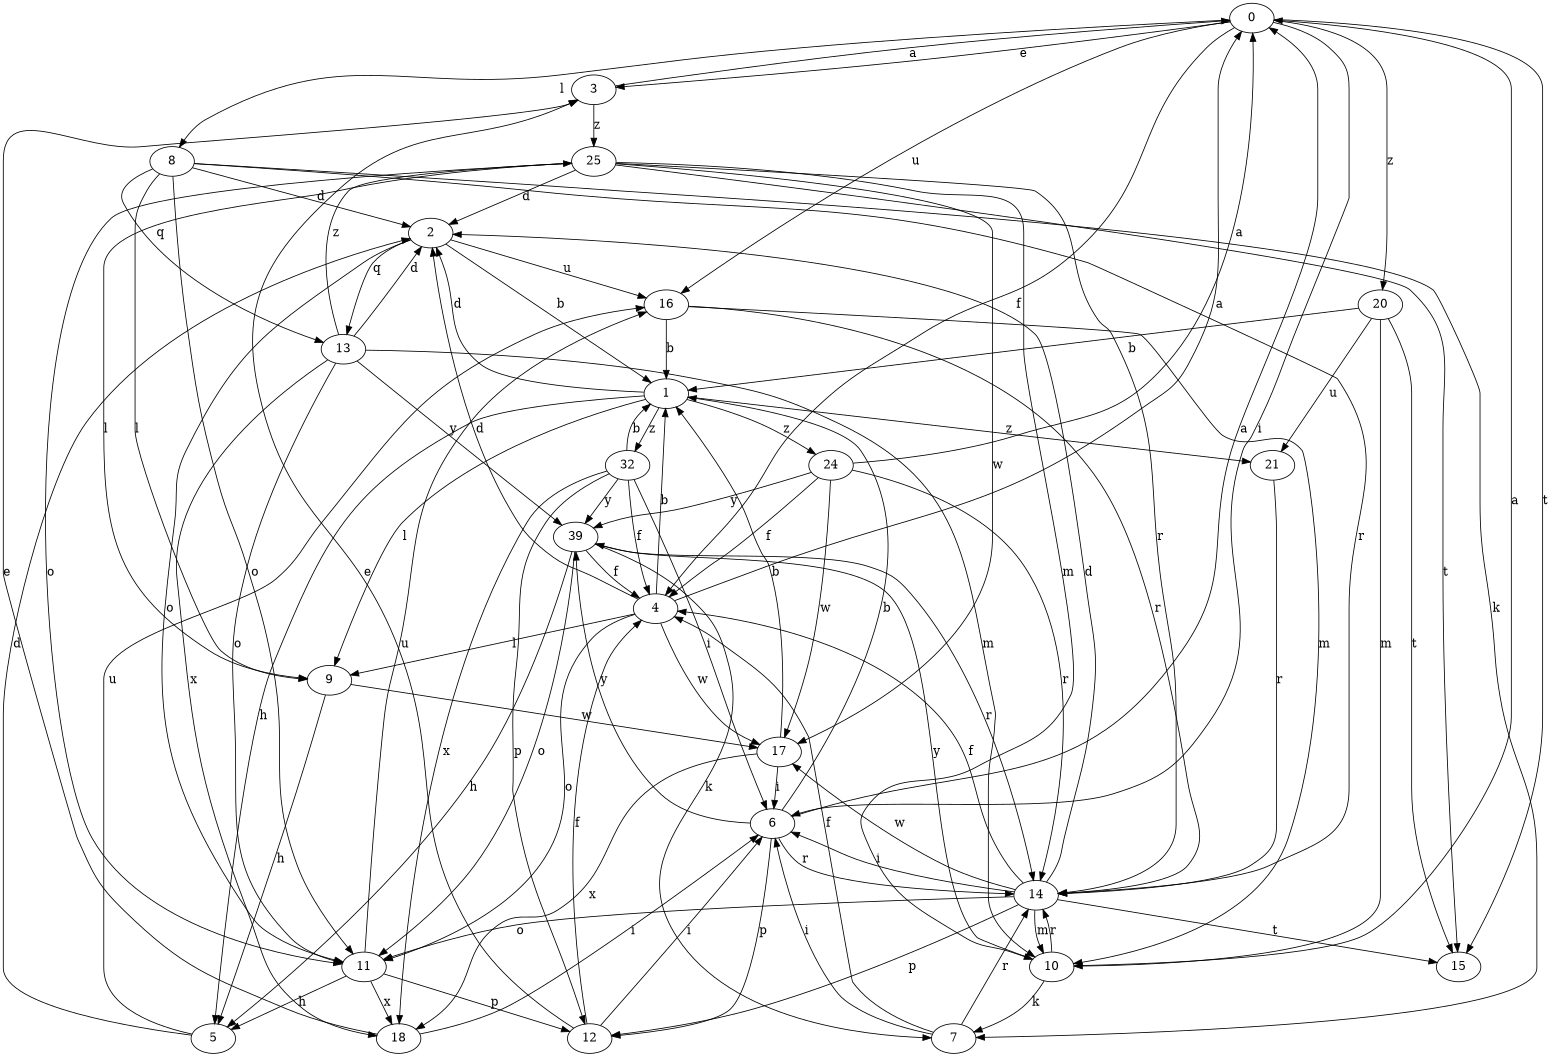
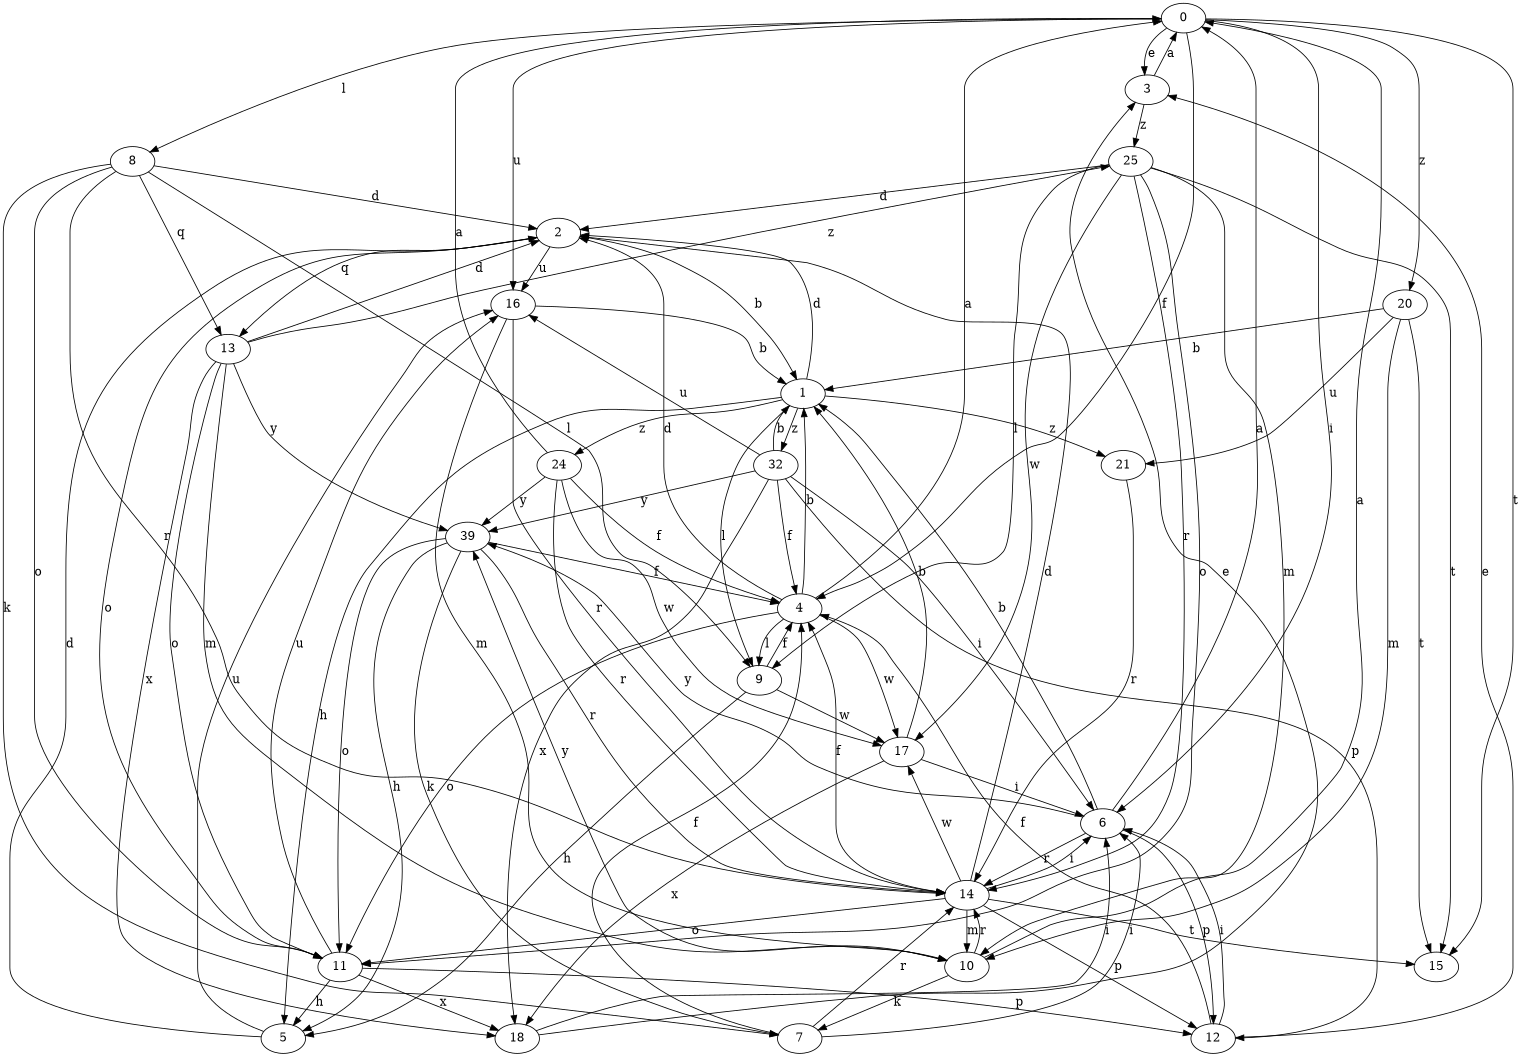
edge "32" -> "16": added, label "u"
edge "9" -> "4": added, label "f"
